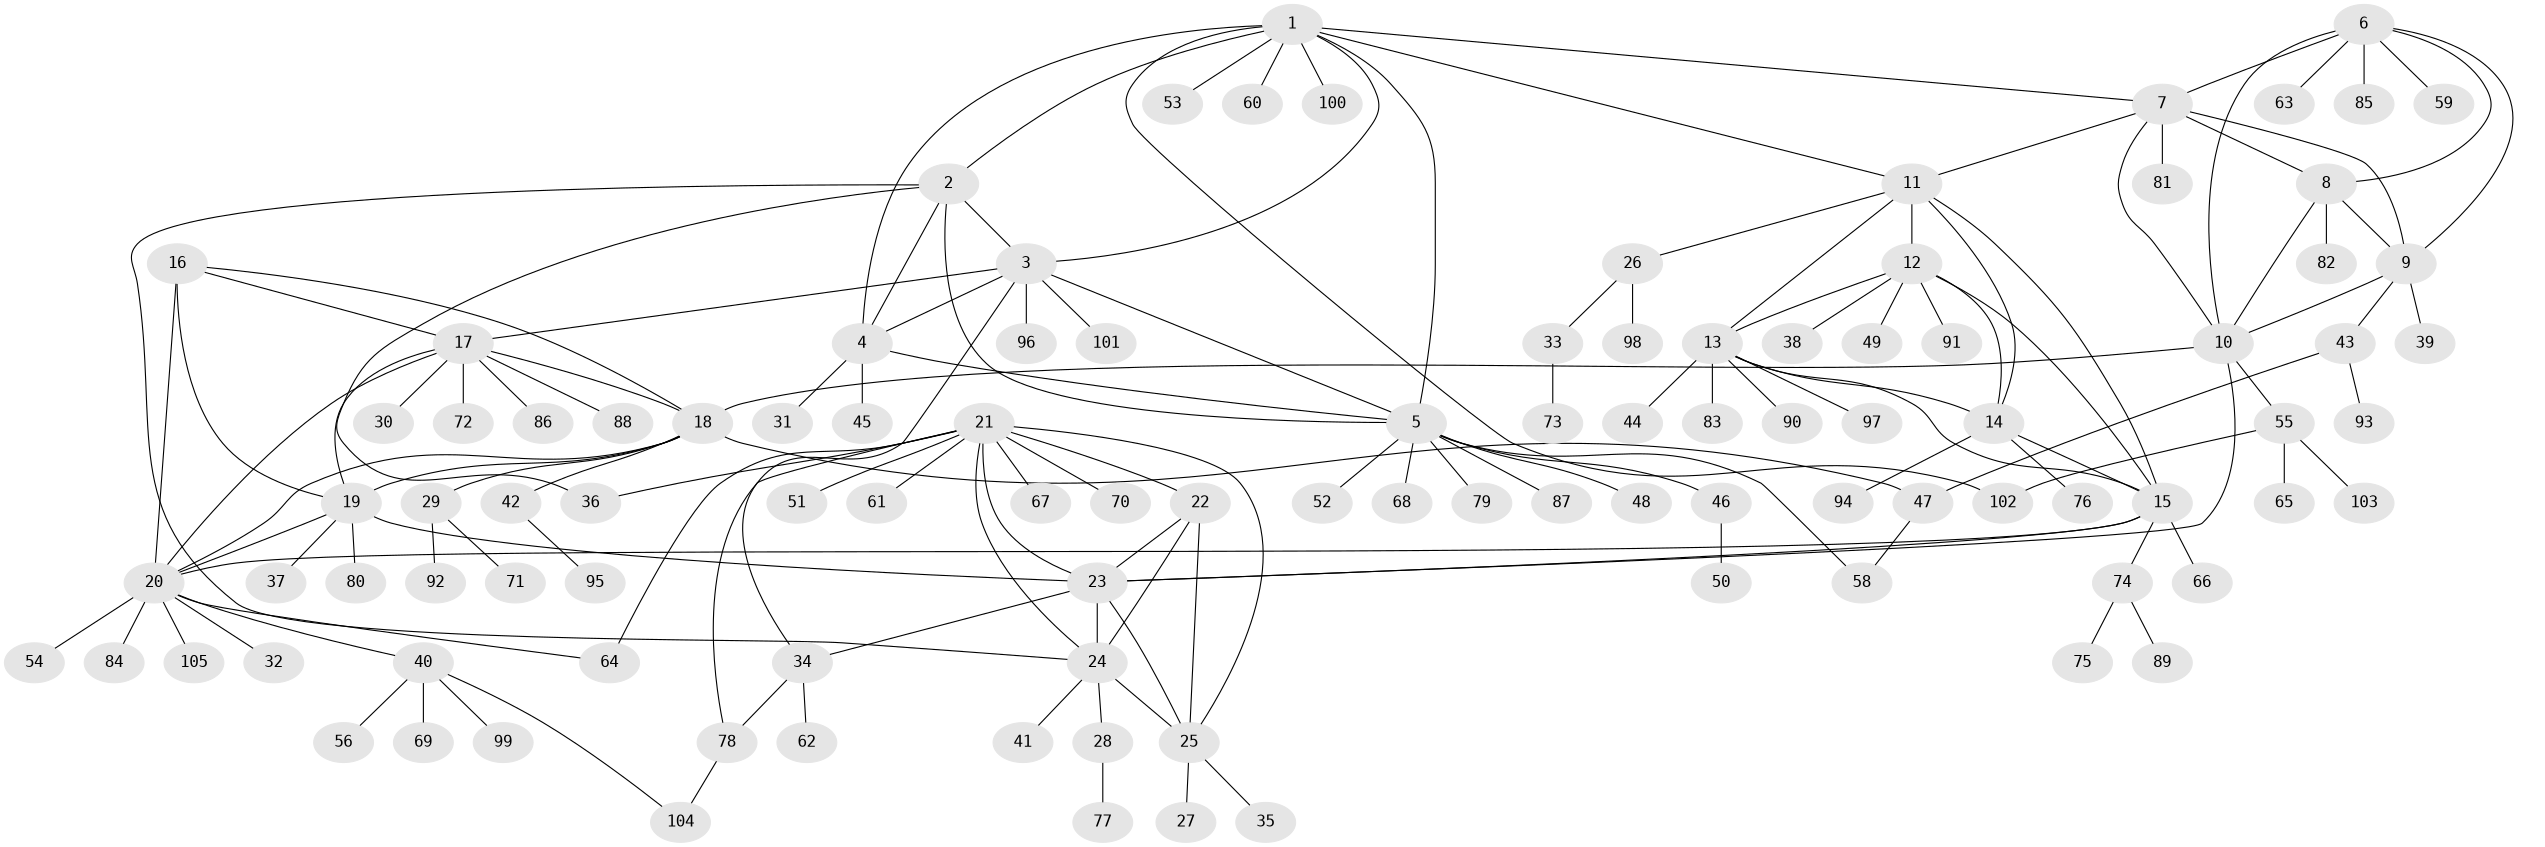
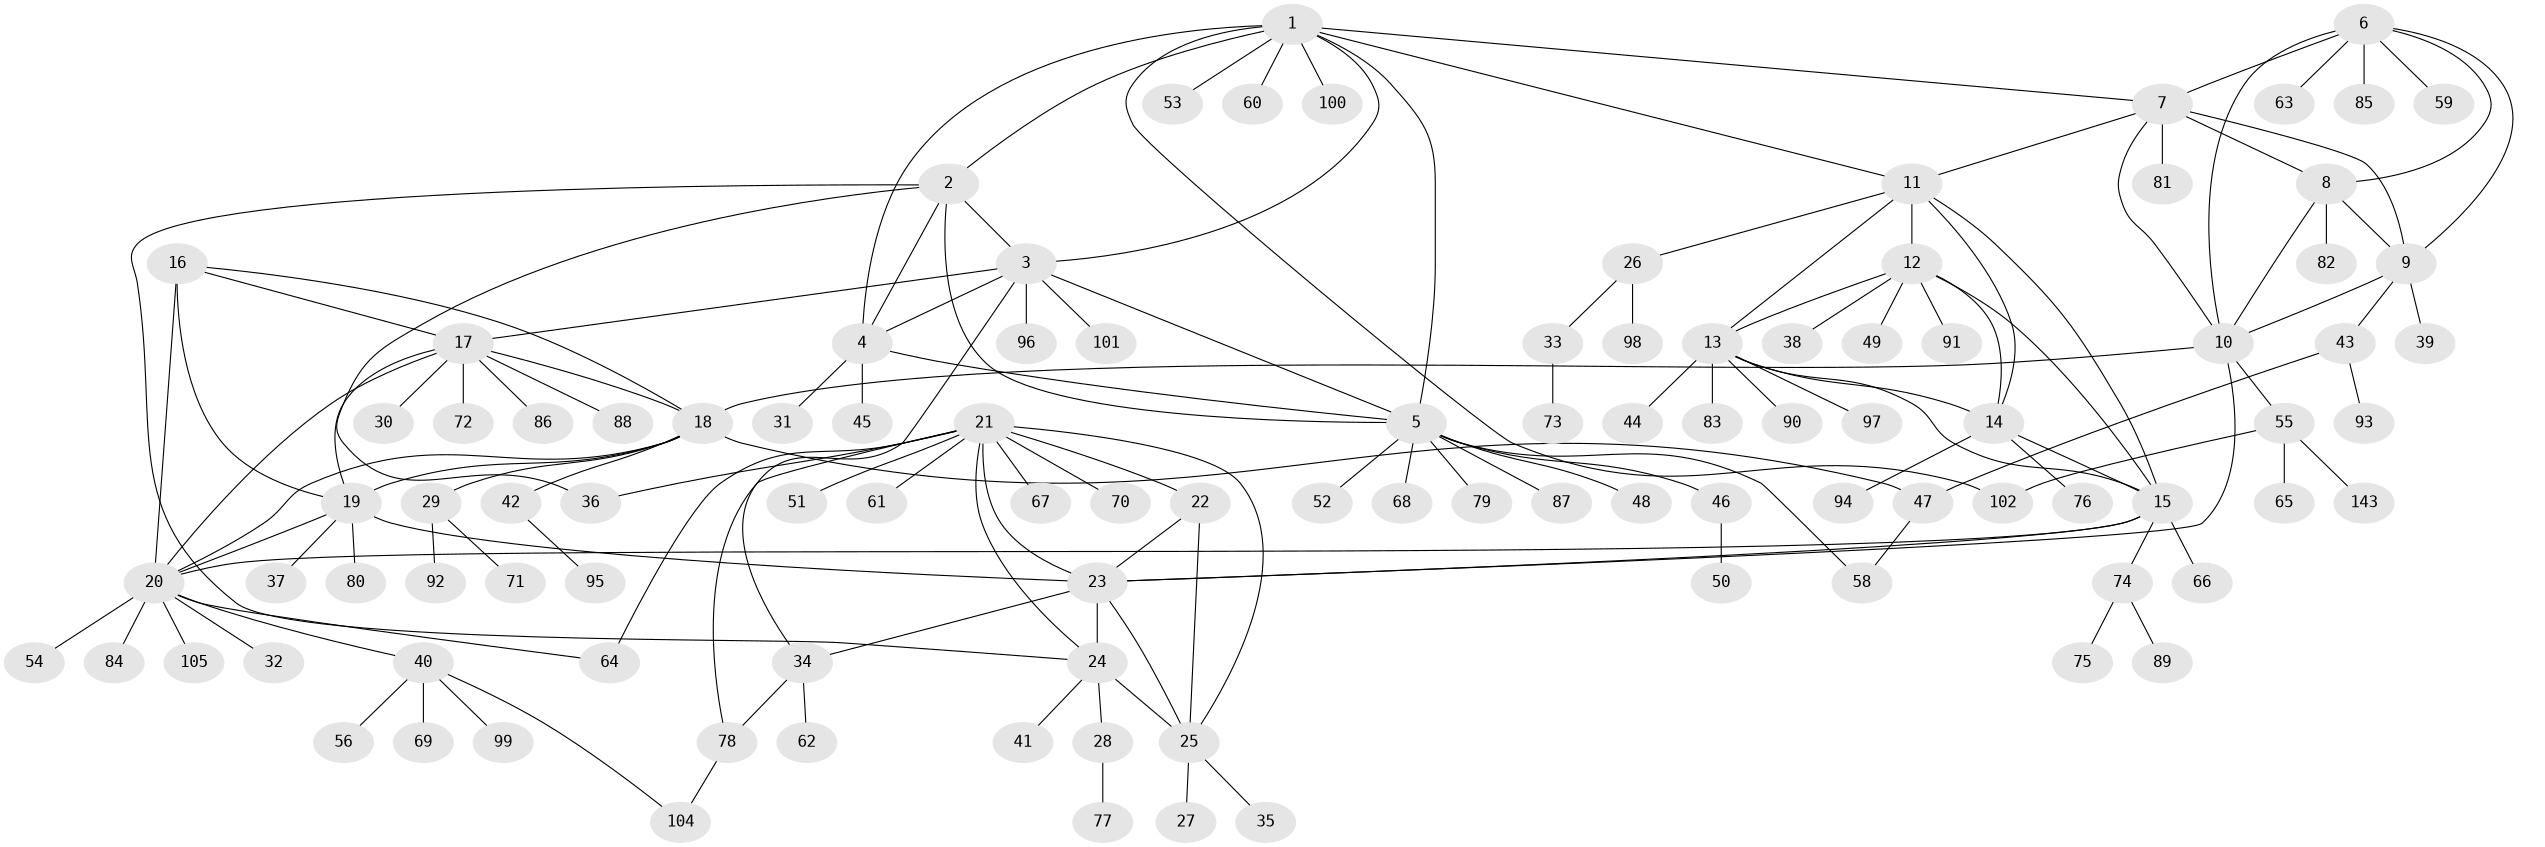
node "103": label "103" -> "143"
edge "22" -- "24": removed
